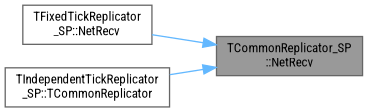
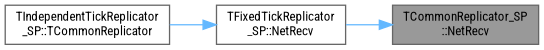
edge "TIndependentTickReplicator _SP::TCommonReplicator" -> "TCommonReplicator_SP ::NetRecv": now "TIndependentTickReplicator _SP::TCommonReplicator" -> "TFixedTickReplicator _SP::NetRecv"
